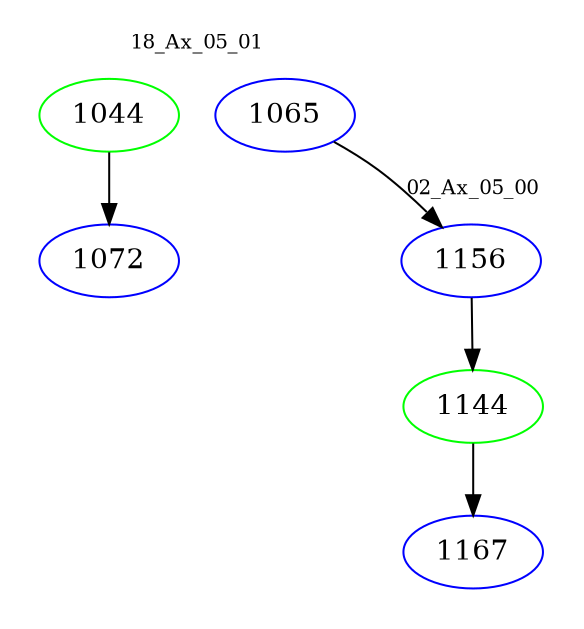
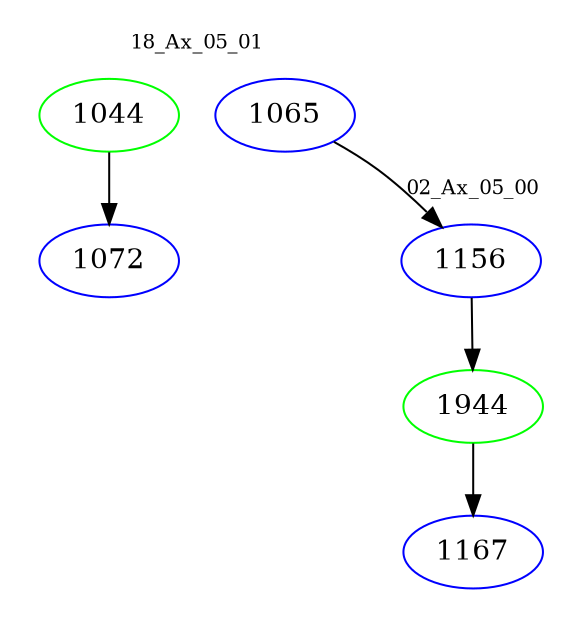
node "1144": label "1144" -> "1944"
